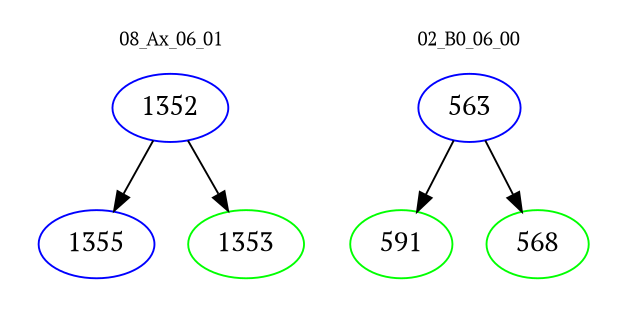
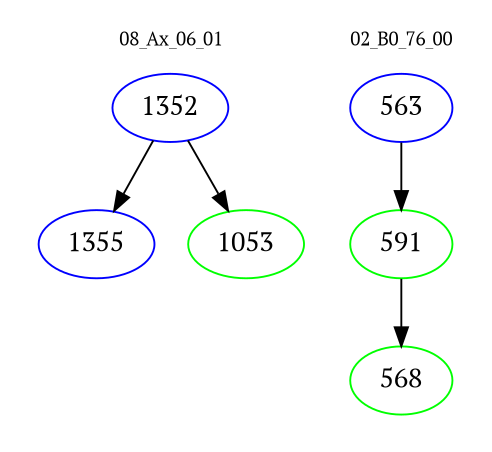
cluster "02_B0_06_00": label "02_B0_06_00" -> "02_B0_76_00"
edge "563" -> "568": now "591" -> "568"
node "1353": label "1353" -> "1053"
